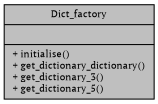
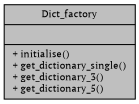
node "Dict_factory": text "+ get_dictionary_dictionary()" -> "+ get_dictionary_single()"
